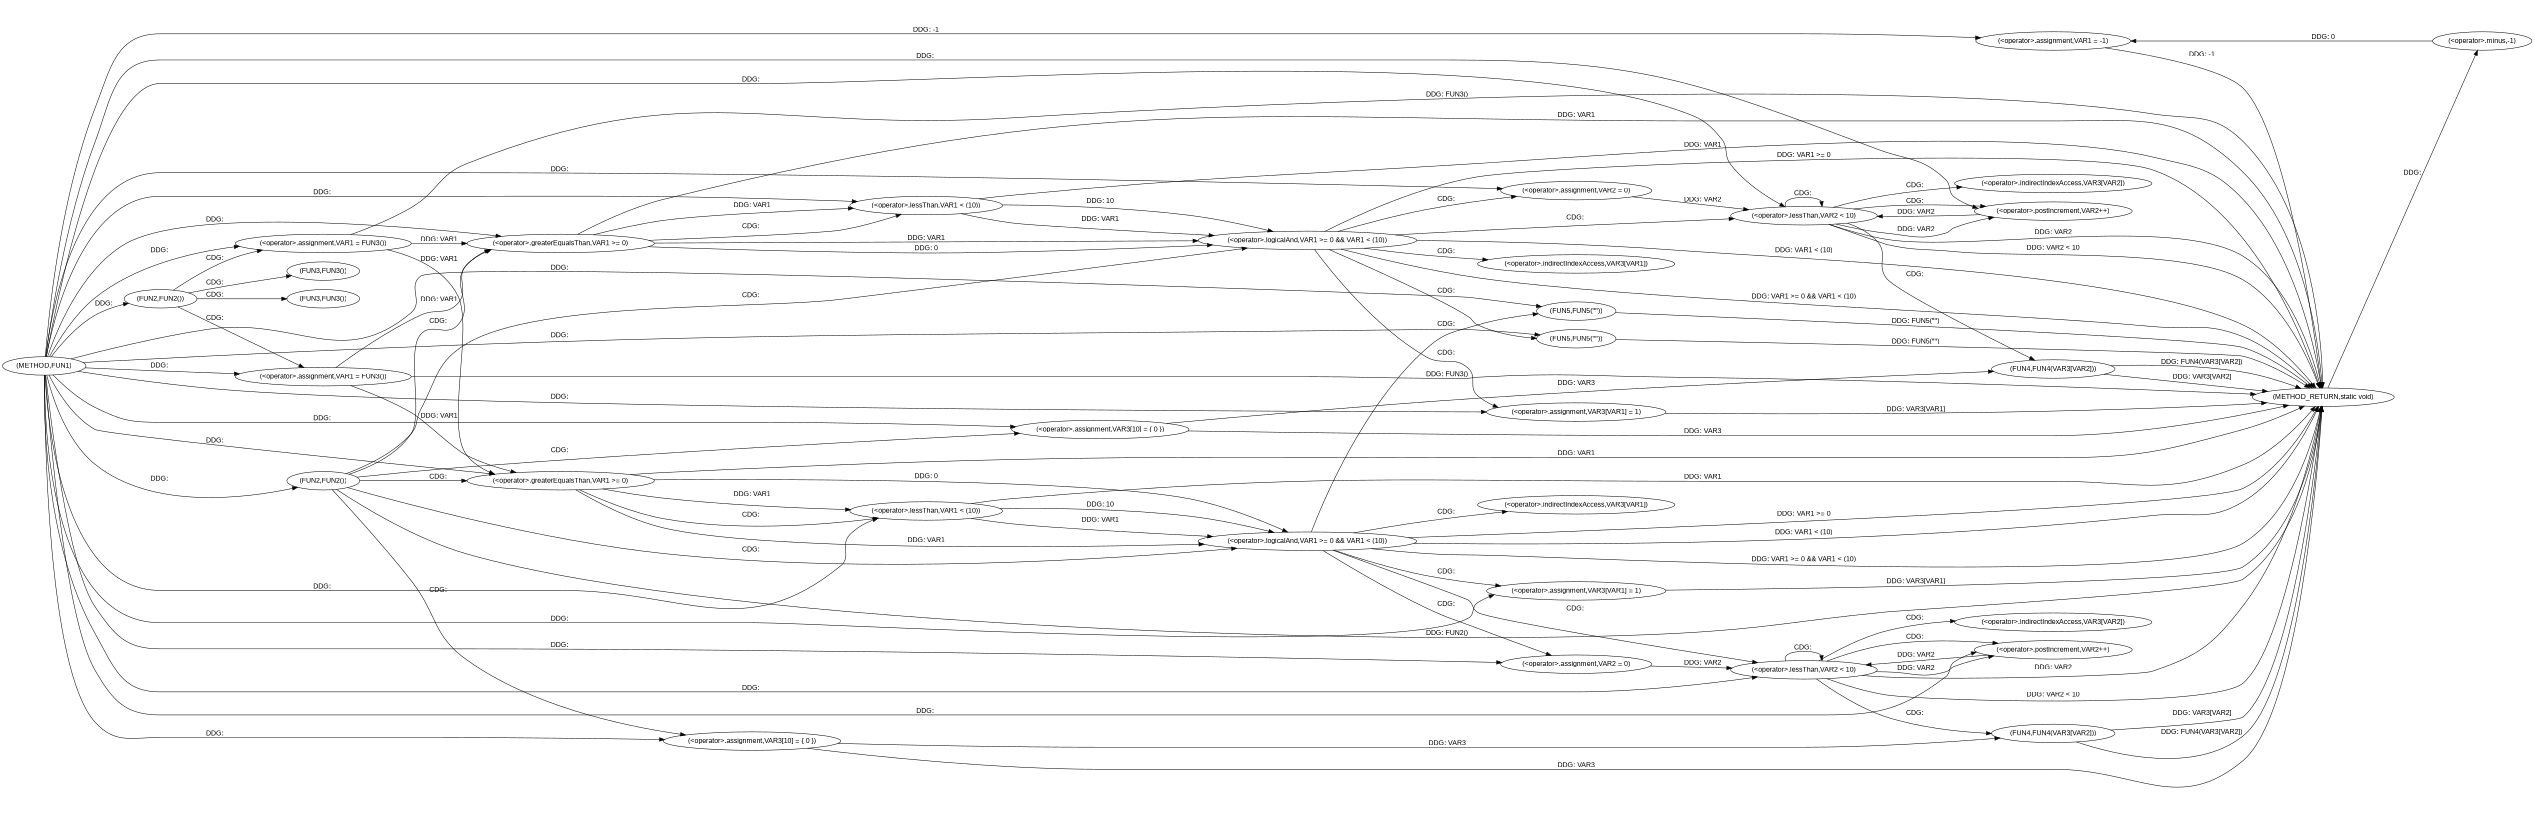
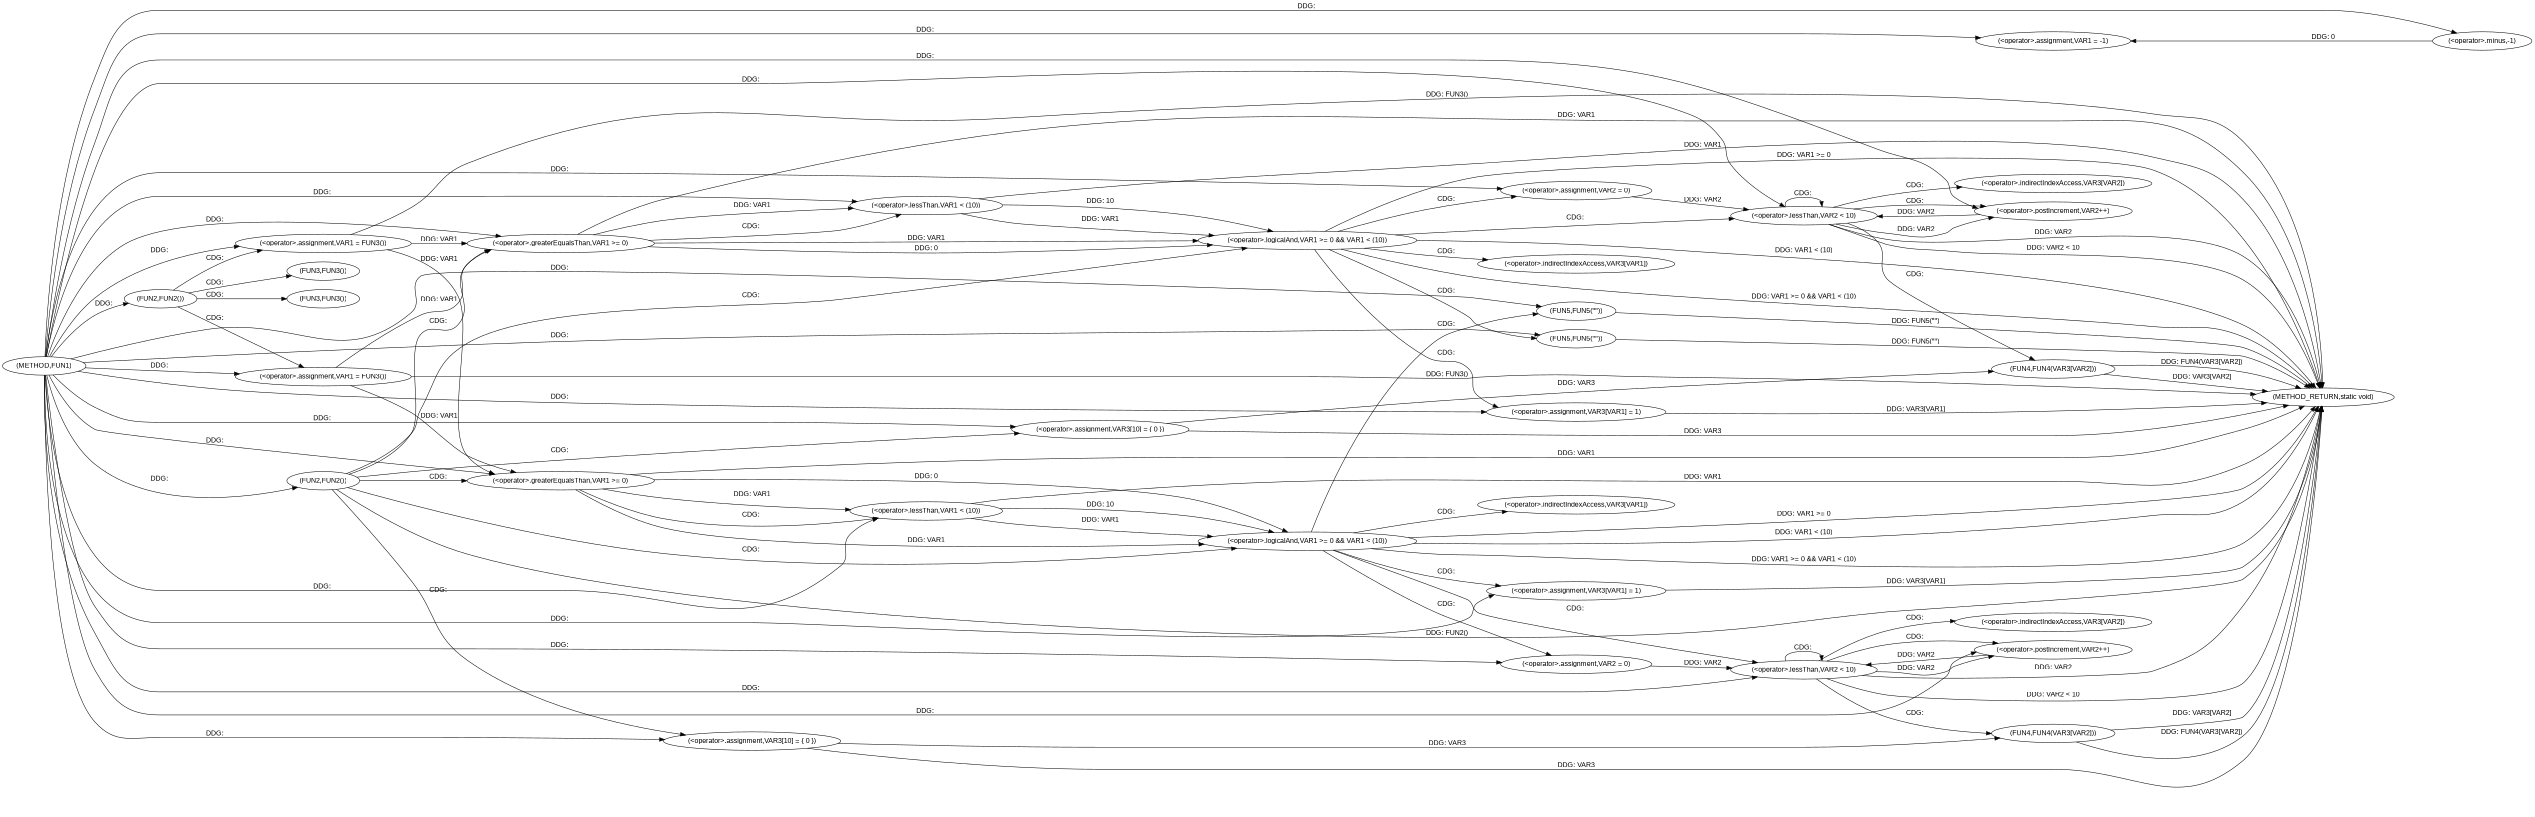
edge "(METHOD,FUN1)" -> "(<operator>.assignment,VAR1 = -1)": label "DDG: -1" -> "DDG: "
edge "(<operator>.assignment,VAR1 = -1)" -> "(METHOD_RETURN,static void)": removed, label "DDG: -1"
edge "(METHOD_RETURN,static void)" -> "(<operator>.minus,-1)": now "(METHOD,FUN1)" -> "(<operator>.minus,-1)"
